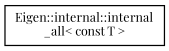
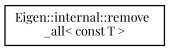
node "Eigen::internal::internal _all< const T >": label "Eigen::internal::internal _all< const T >" -> "Eigen::internal::remove _all< const T >"
